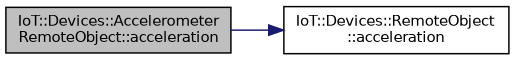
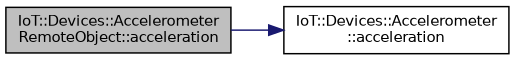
node "IoT::Devices::RemoteObject ::acceleration": label "IoT::Devices::RemoteObject ::acceleration" -> "IoT::Devices::Accelerometer ::acceleration"
